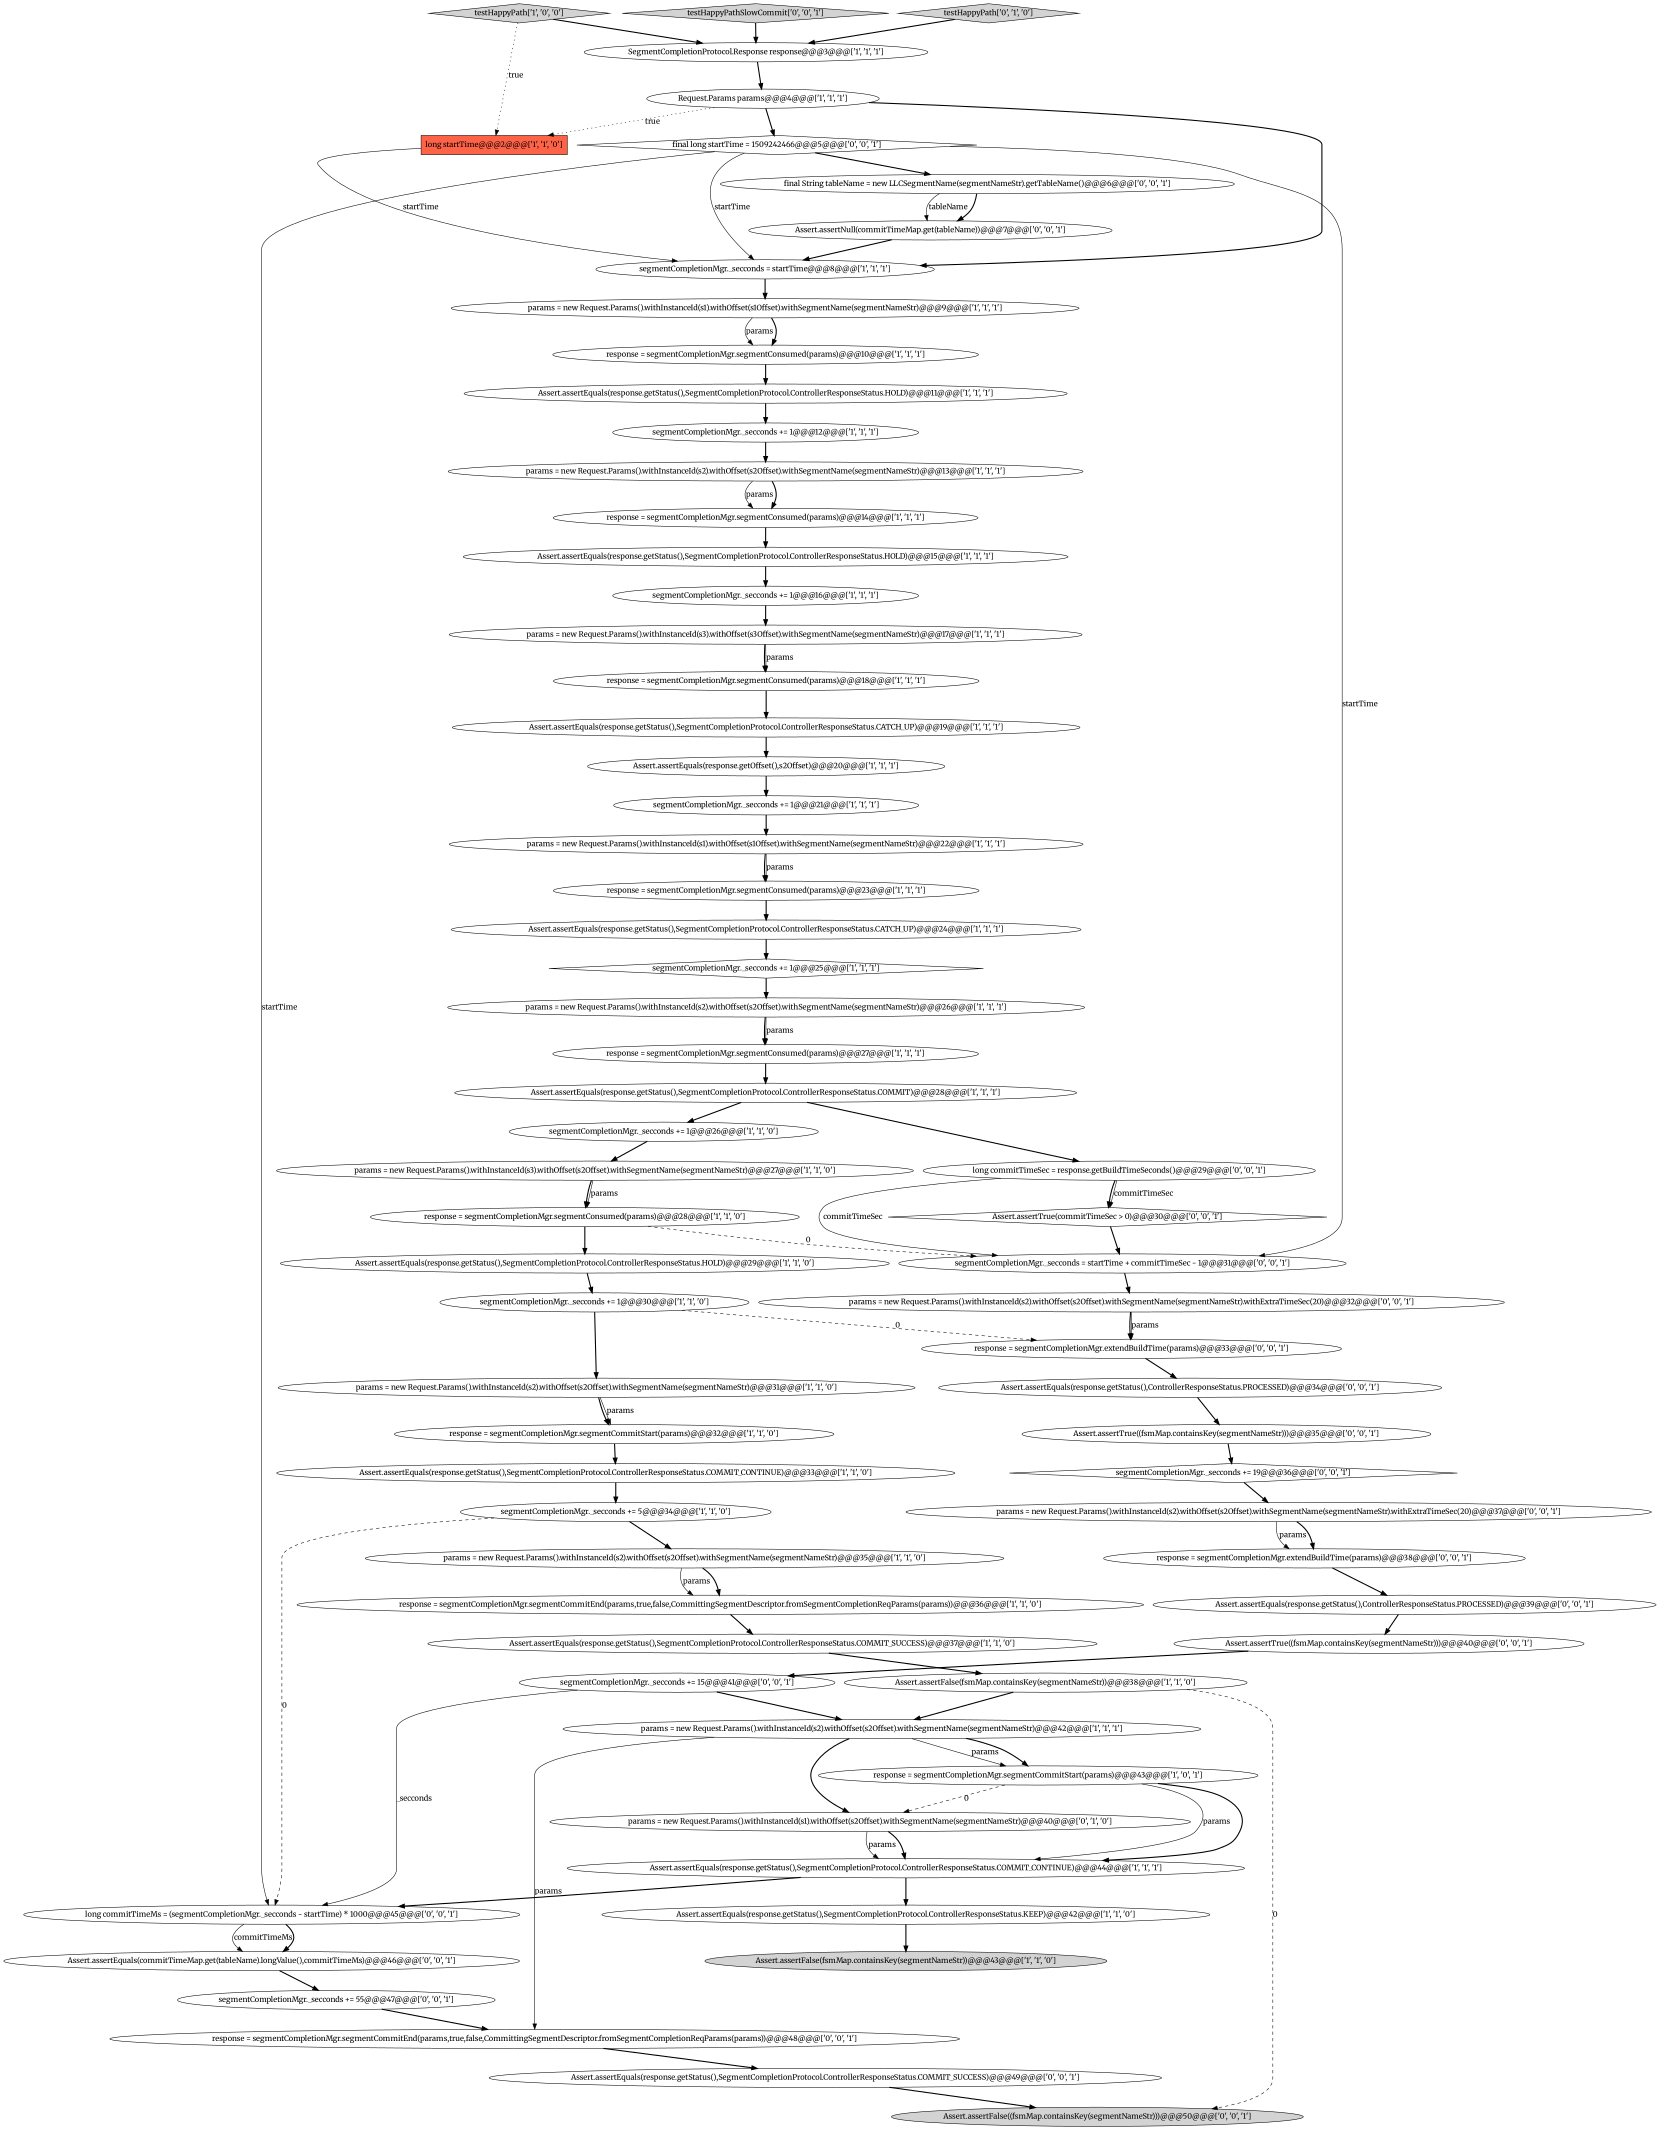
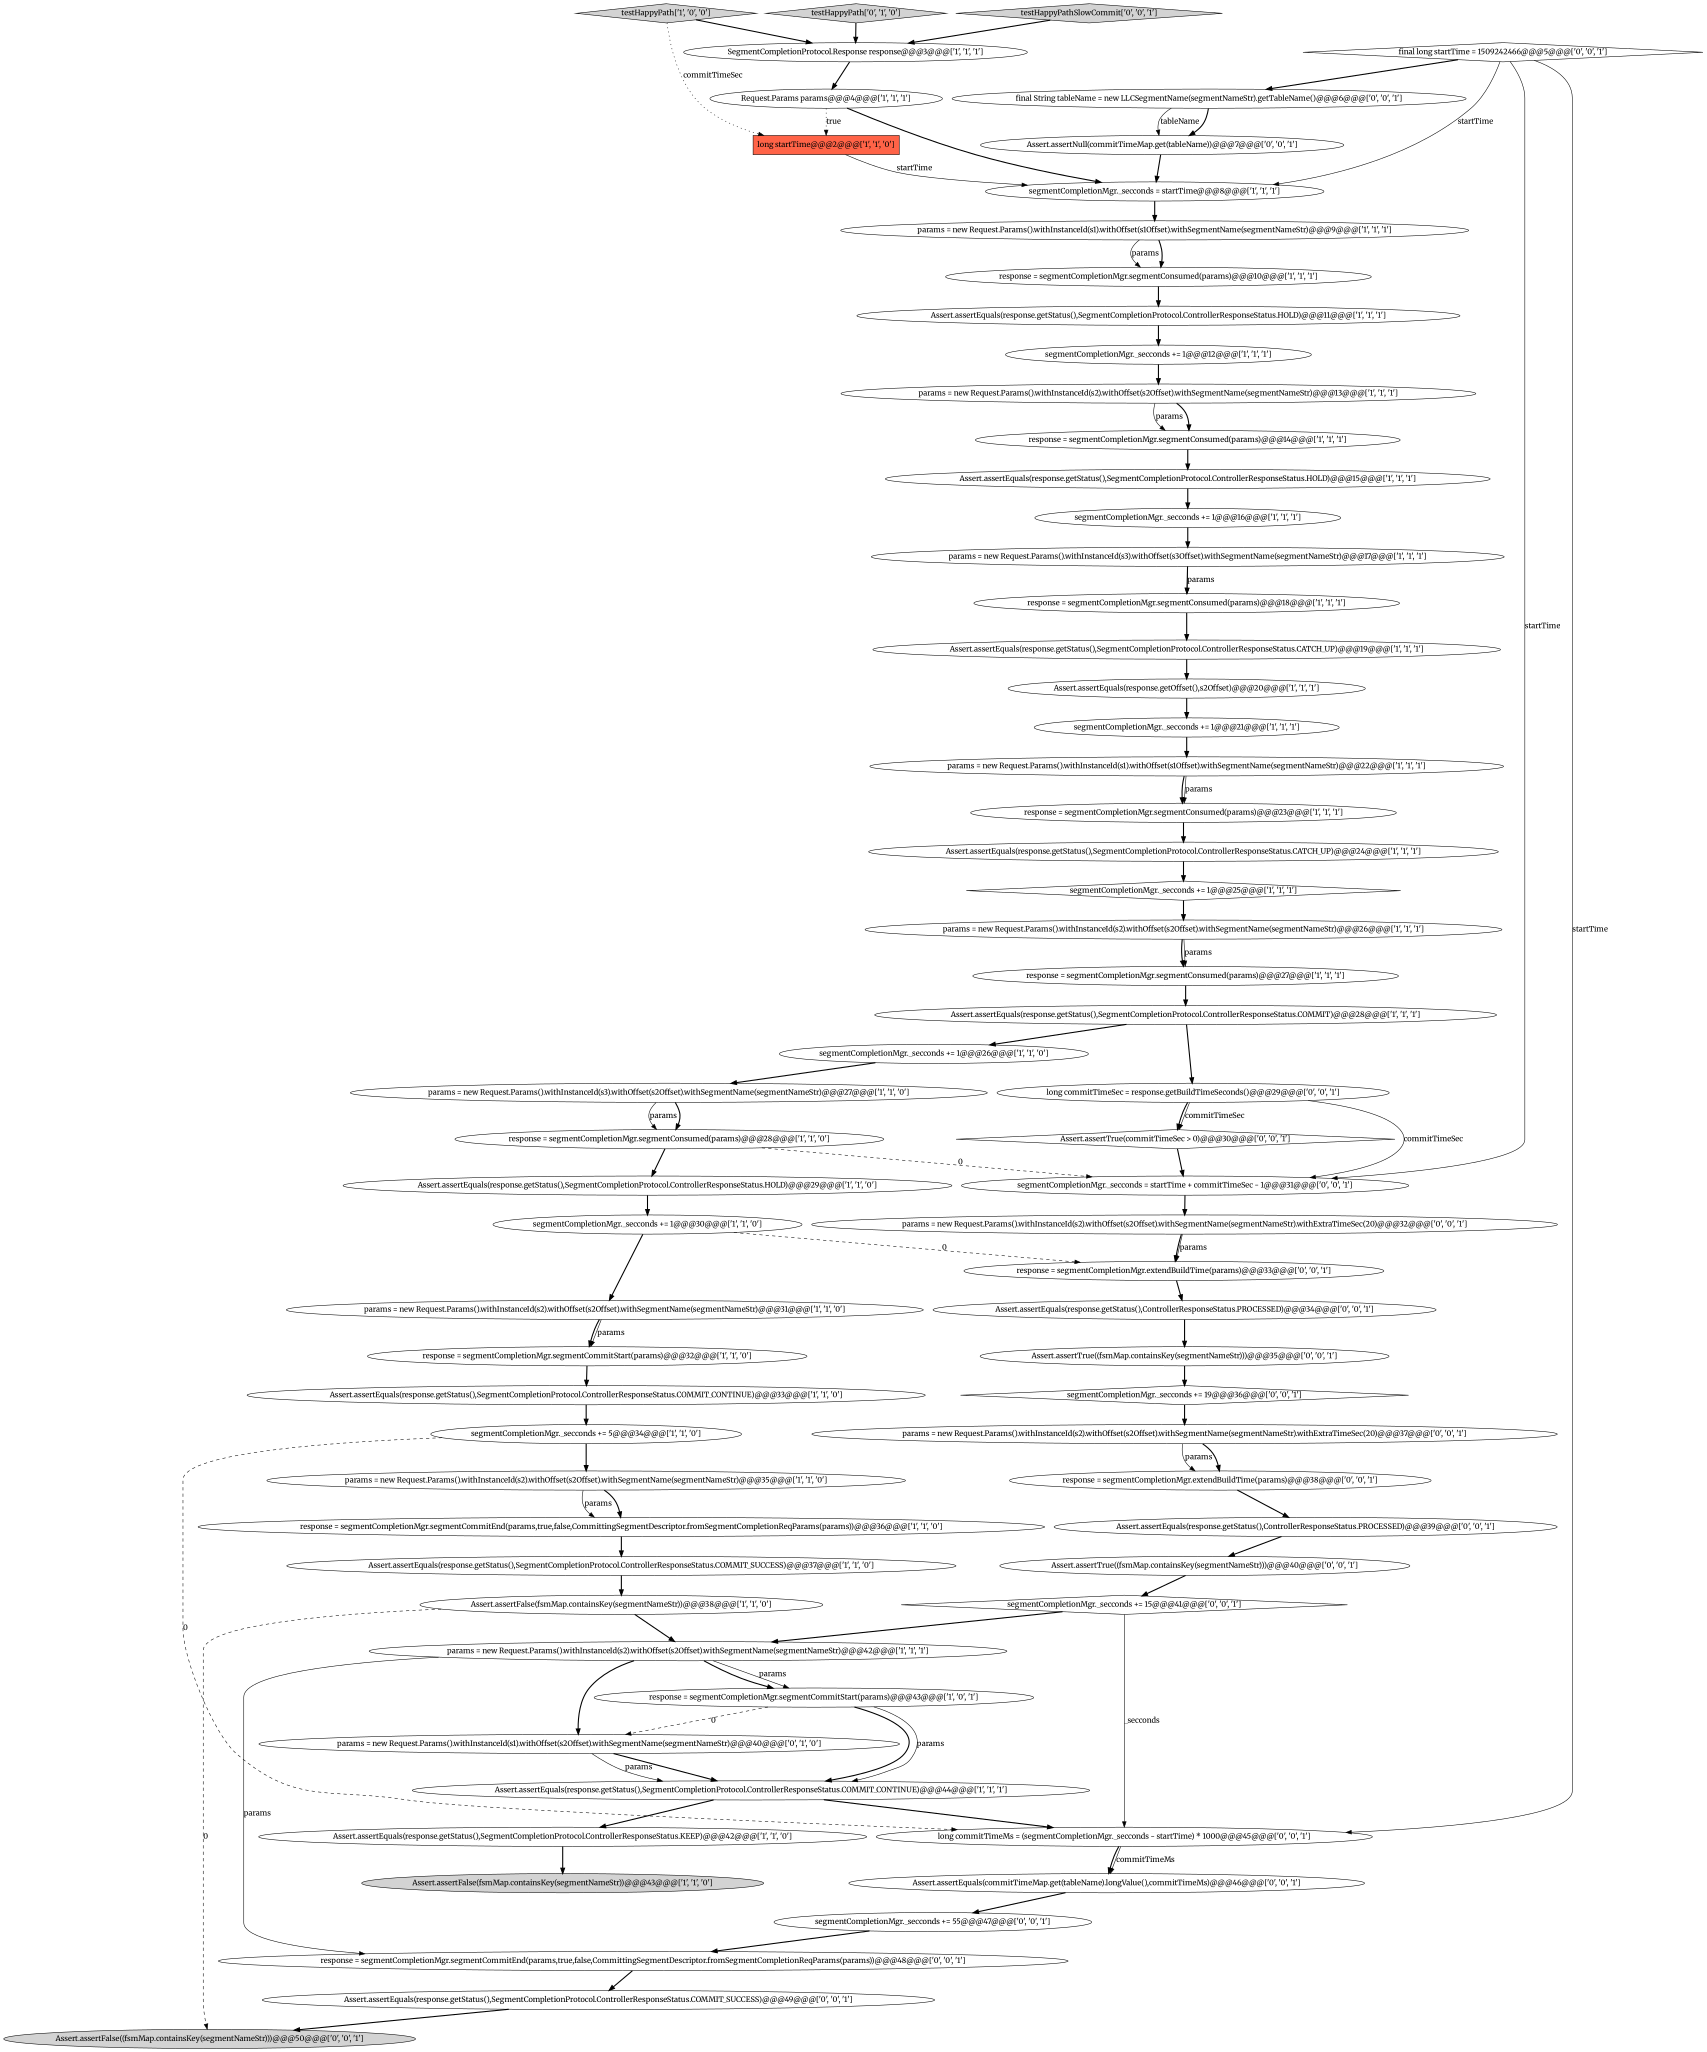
edge "testHappyPath['1', '0', '0']" -> "long startTime@@@2@@@['1', '1', '0']": label "true" -> "commitTimeSec"
edge "Request.Params params@@@4@@@['1', '1', '1']" -> "final long startTime = 1509242466@@@5@@@['0', '0', '1']": removed
node "segmentCompletionMgr._secconds += 15@@@41@@@['0', '0', '1']": shape ellipse -> diamond
